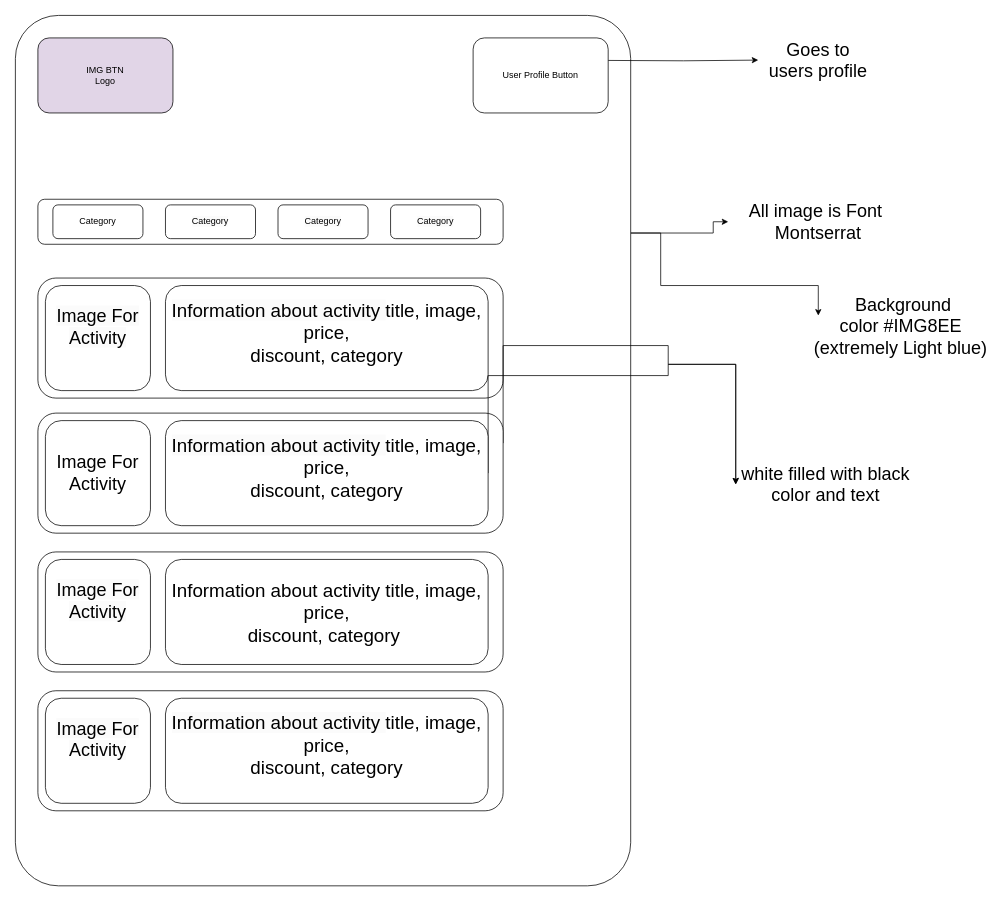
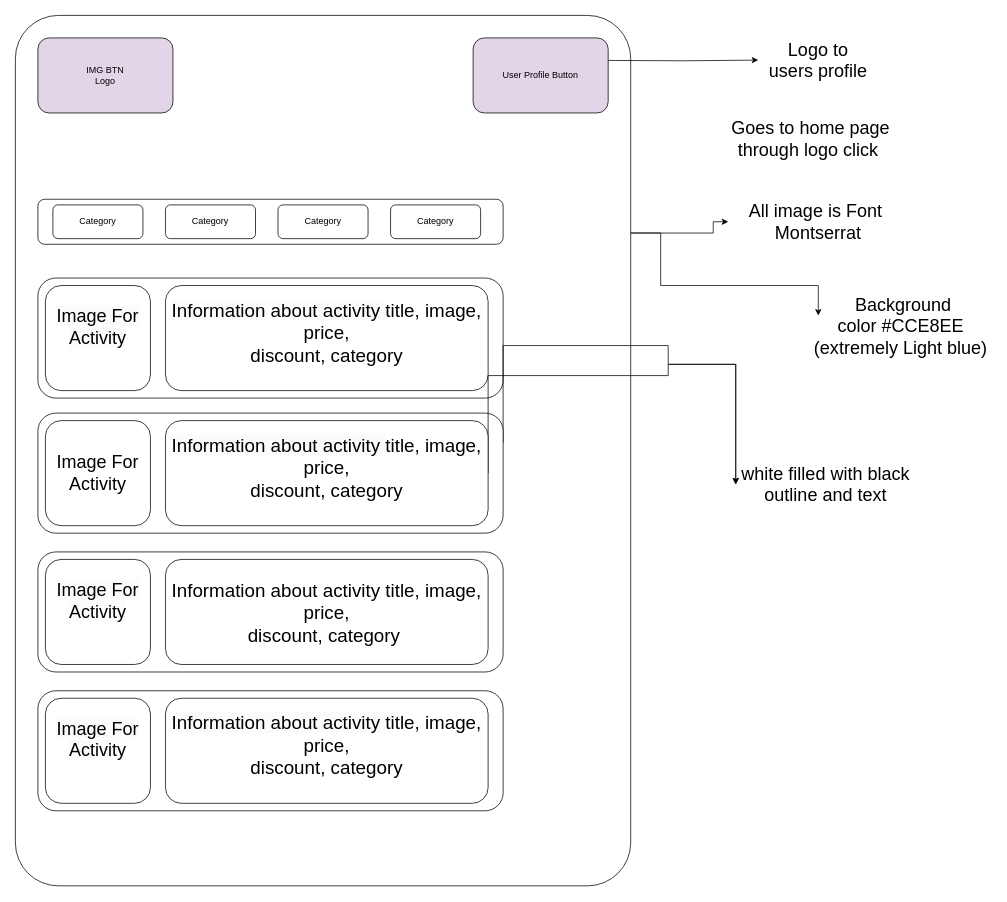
node "Goes to users profile": label "Goes to users profile" -> "Logo to users profile"
node "User Profile Button": fillcolor #ffffff -> #e1d5e7
node "Goes to home page through logo click": added
node "Background color #IMG8EE (extremely Light blue)": label "Background color #IMG8EE (extremely Light blue)" -> "Background color #CCE8EE (extremely Light blue)"
node "white filled with black color and text": label "white filled with black color and text" -> "white filled with black outline and text"
